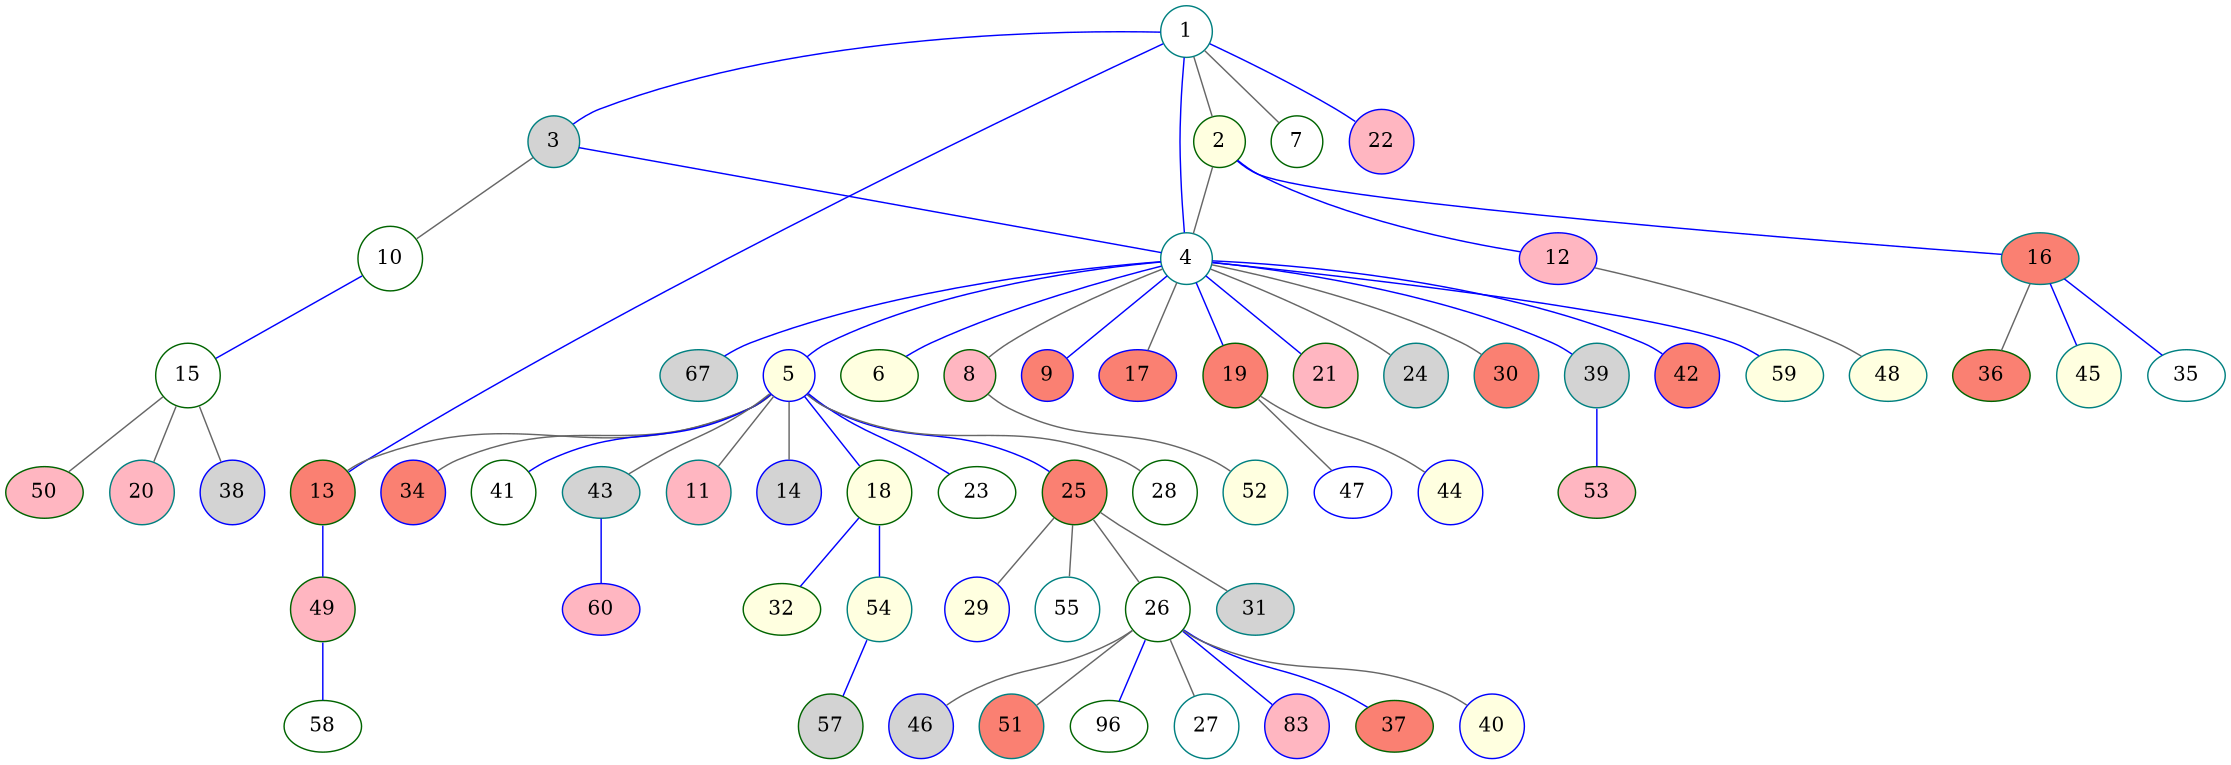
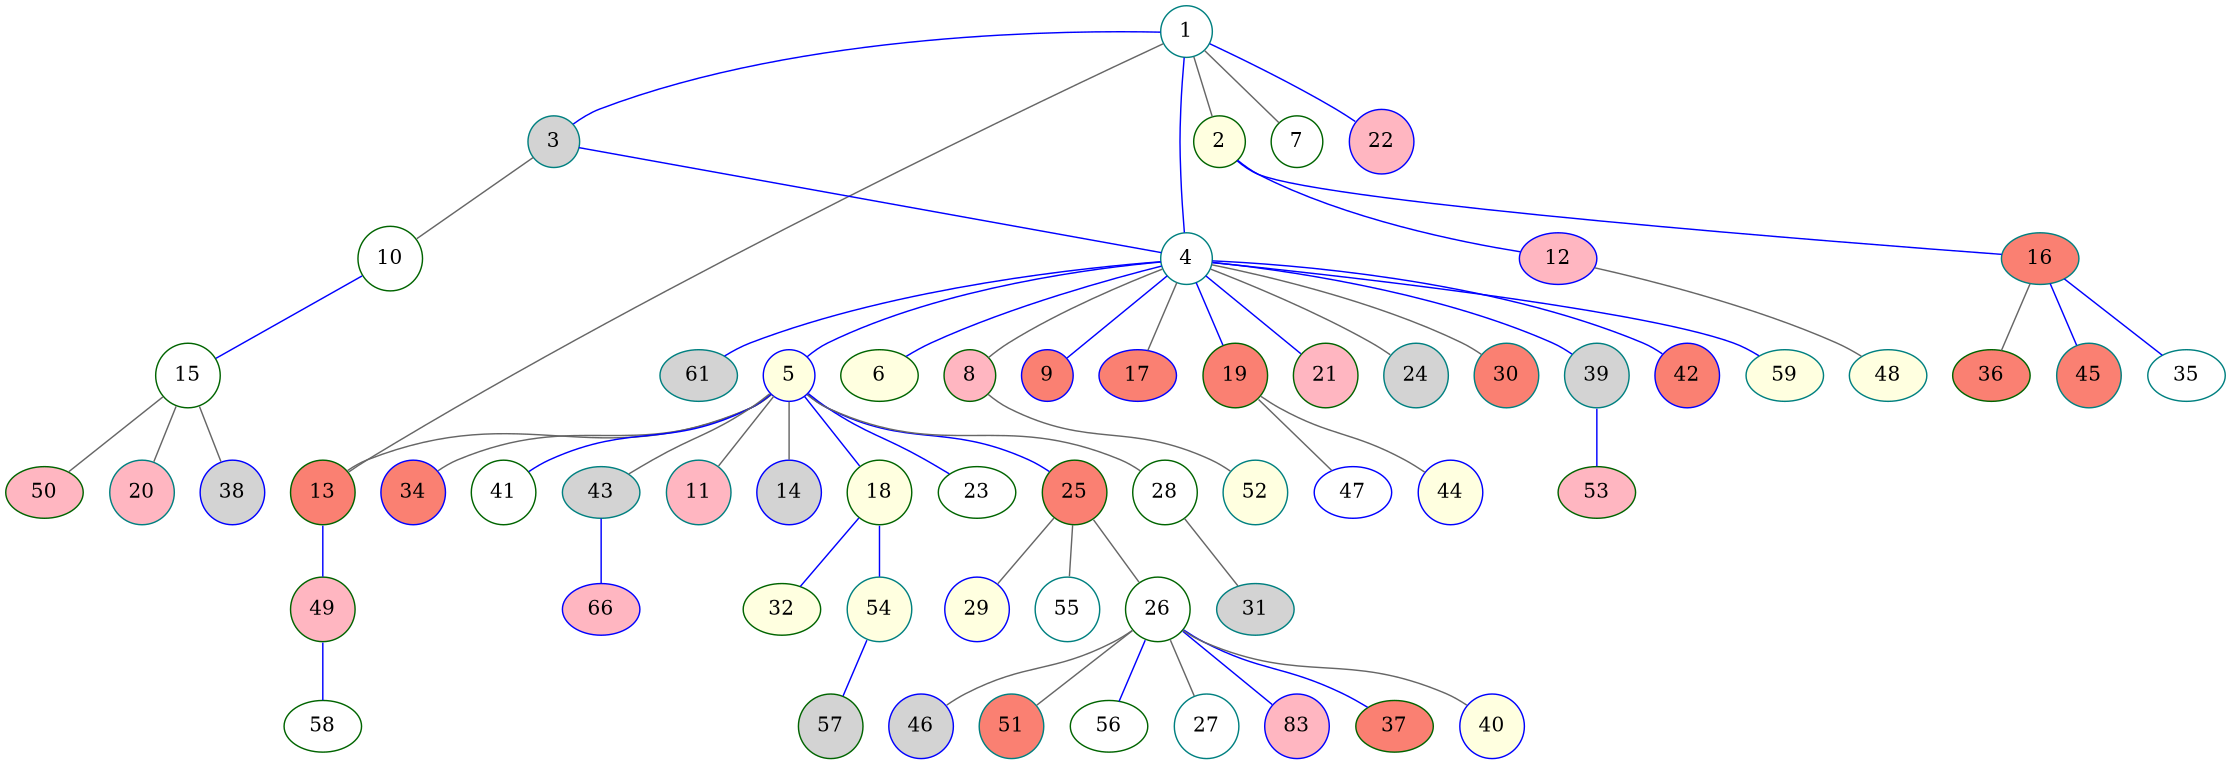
edge "2" -- "4": removed
edge "1" -- "13": color blue -> gray40
node "67": label "67" -> "61"
node "45": fillcolor lightyellow -> salmon
edge "25" -- "31": now "28" -- "31"
node "60": label "60" -> "66"
node "96": label "96" -> "56"
